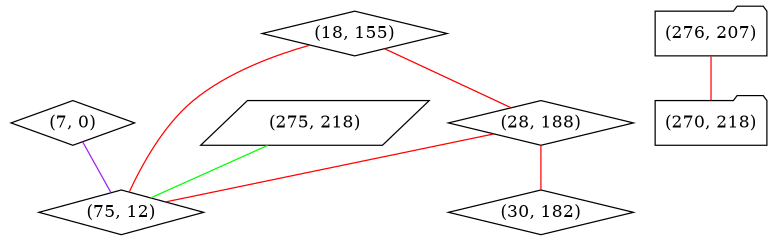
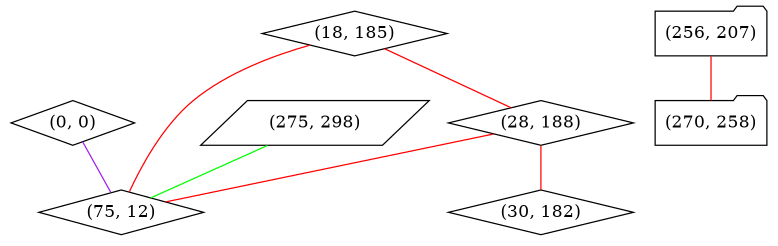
node "(18, 155)": label "(18, 155)" -> "(18, 185)"
node "(276, 207)": label "(276, 207)" -> "(256, 207)"
node "(7, 0)": label "(7, 0)" -> "(0, 0)"
node "(275, 218)": label "(275, 218)" -> "(275, 298)"
node "(270, 218)": label "(270, 218)" -> "(270, 258)"
